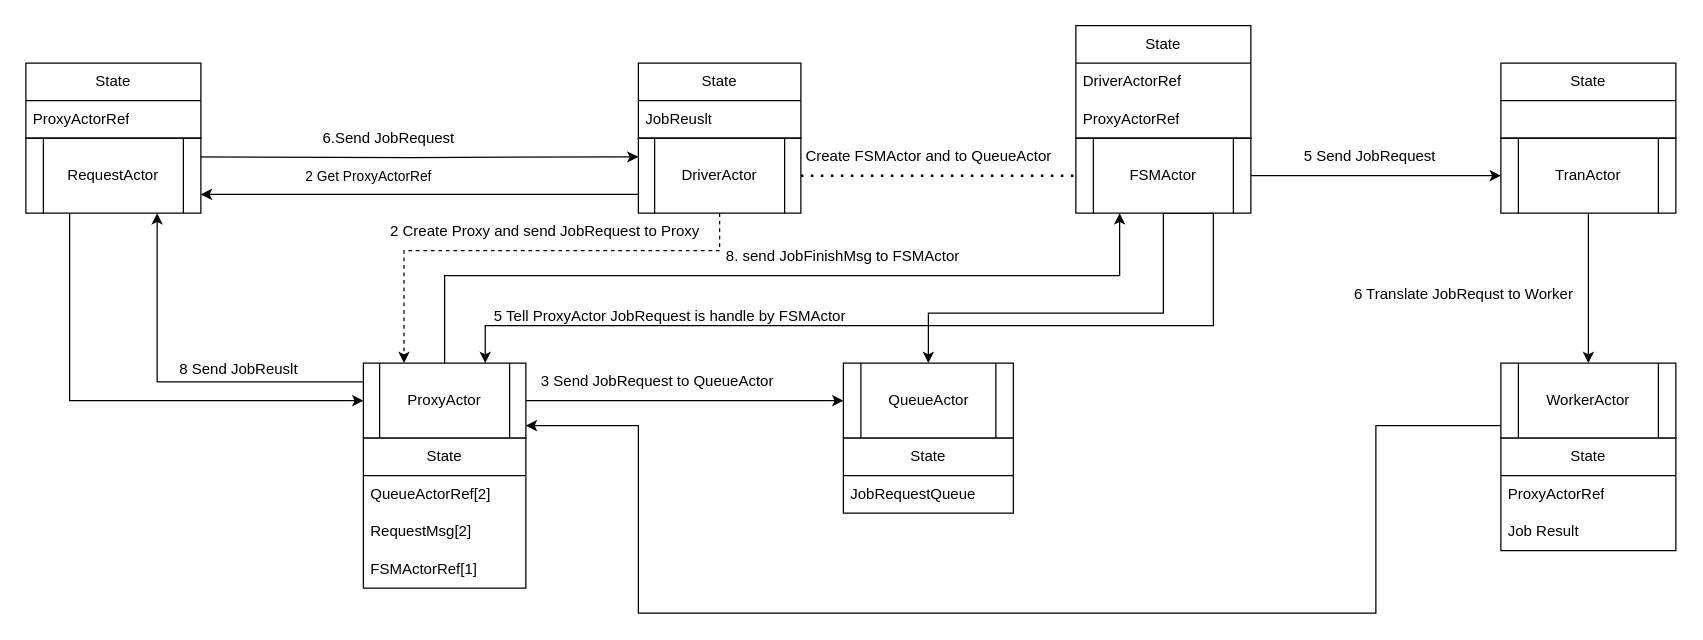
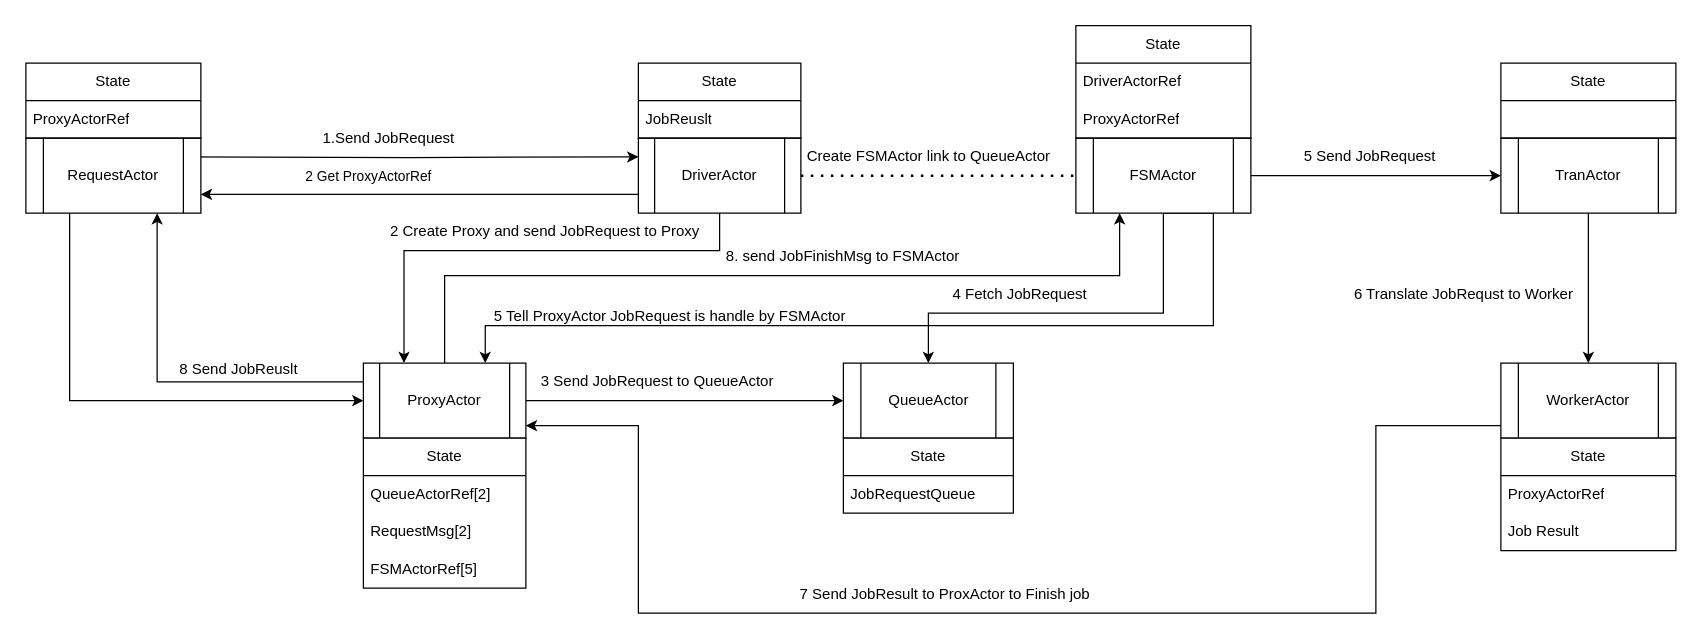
node "6.Send JobRequest": label "6.Send JobRequest" -> "1.Send JobRequest"
node "Create FSMActor and to QueueActor": label "Create FSMActor and to QueueActor" -> "Create FSMActor link to QueueActor"
edge "DriverActor" -> "ProxyActor": style dashed -> solid
node "4 Fetch JobRequest": added
node "FSMActorRef[1]": label "FSMActorRef[1]" -> "FSMActorRef[5]"
node "7 Send JobResult to ProxActor to Finish job": added
